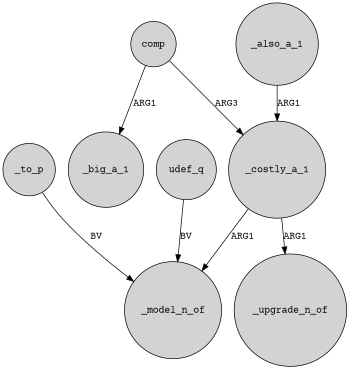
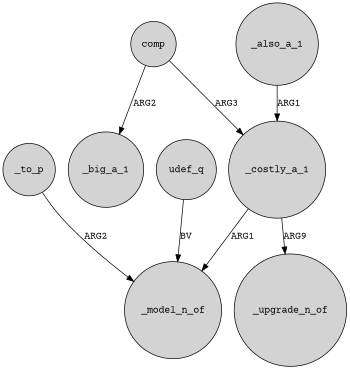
edge "comp" -> "_big_a_1": label "ARG1" -> "ARG2"
edge "_to_p" -> "_model_n_of": label "BV" -> "ARG2"
edge "_costly_a_1" -> "_upgrade_n_of": label "ARG1" -> "ARG9"
